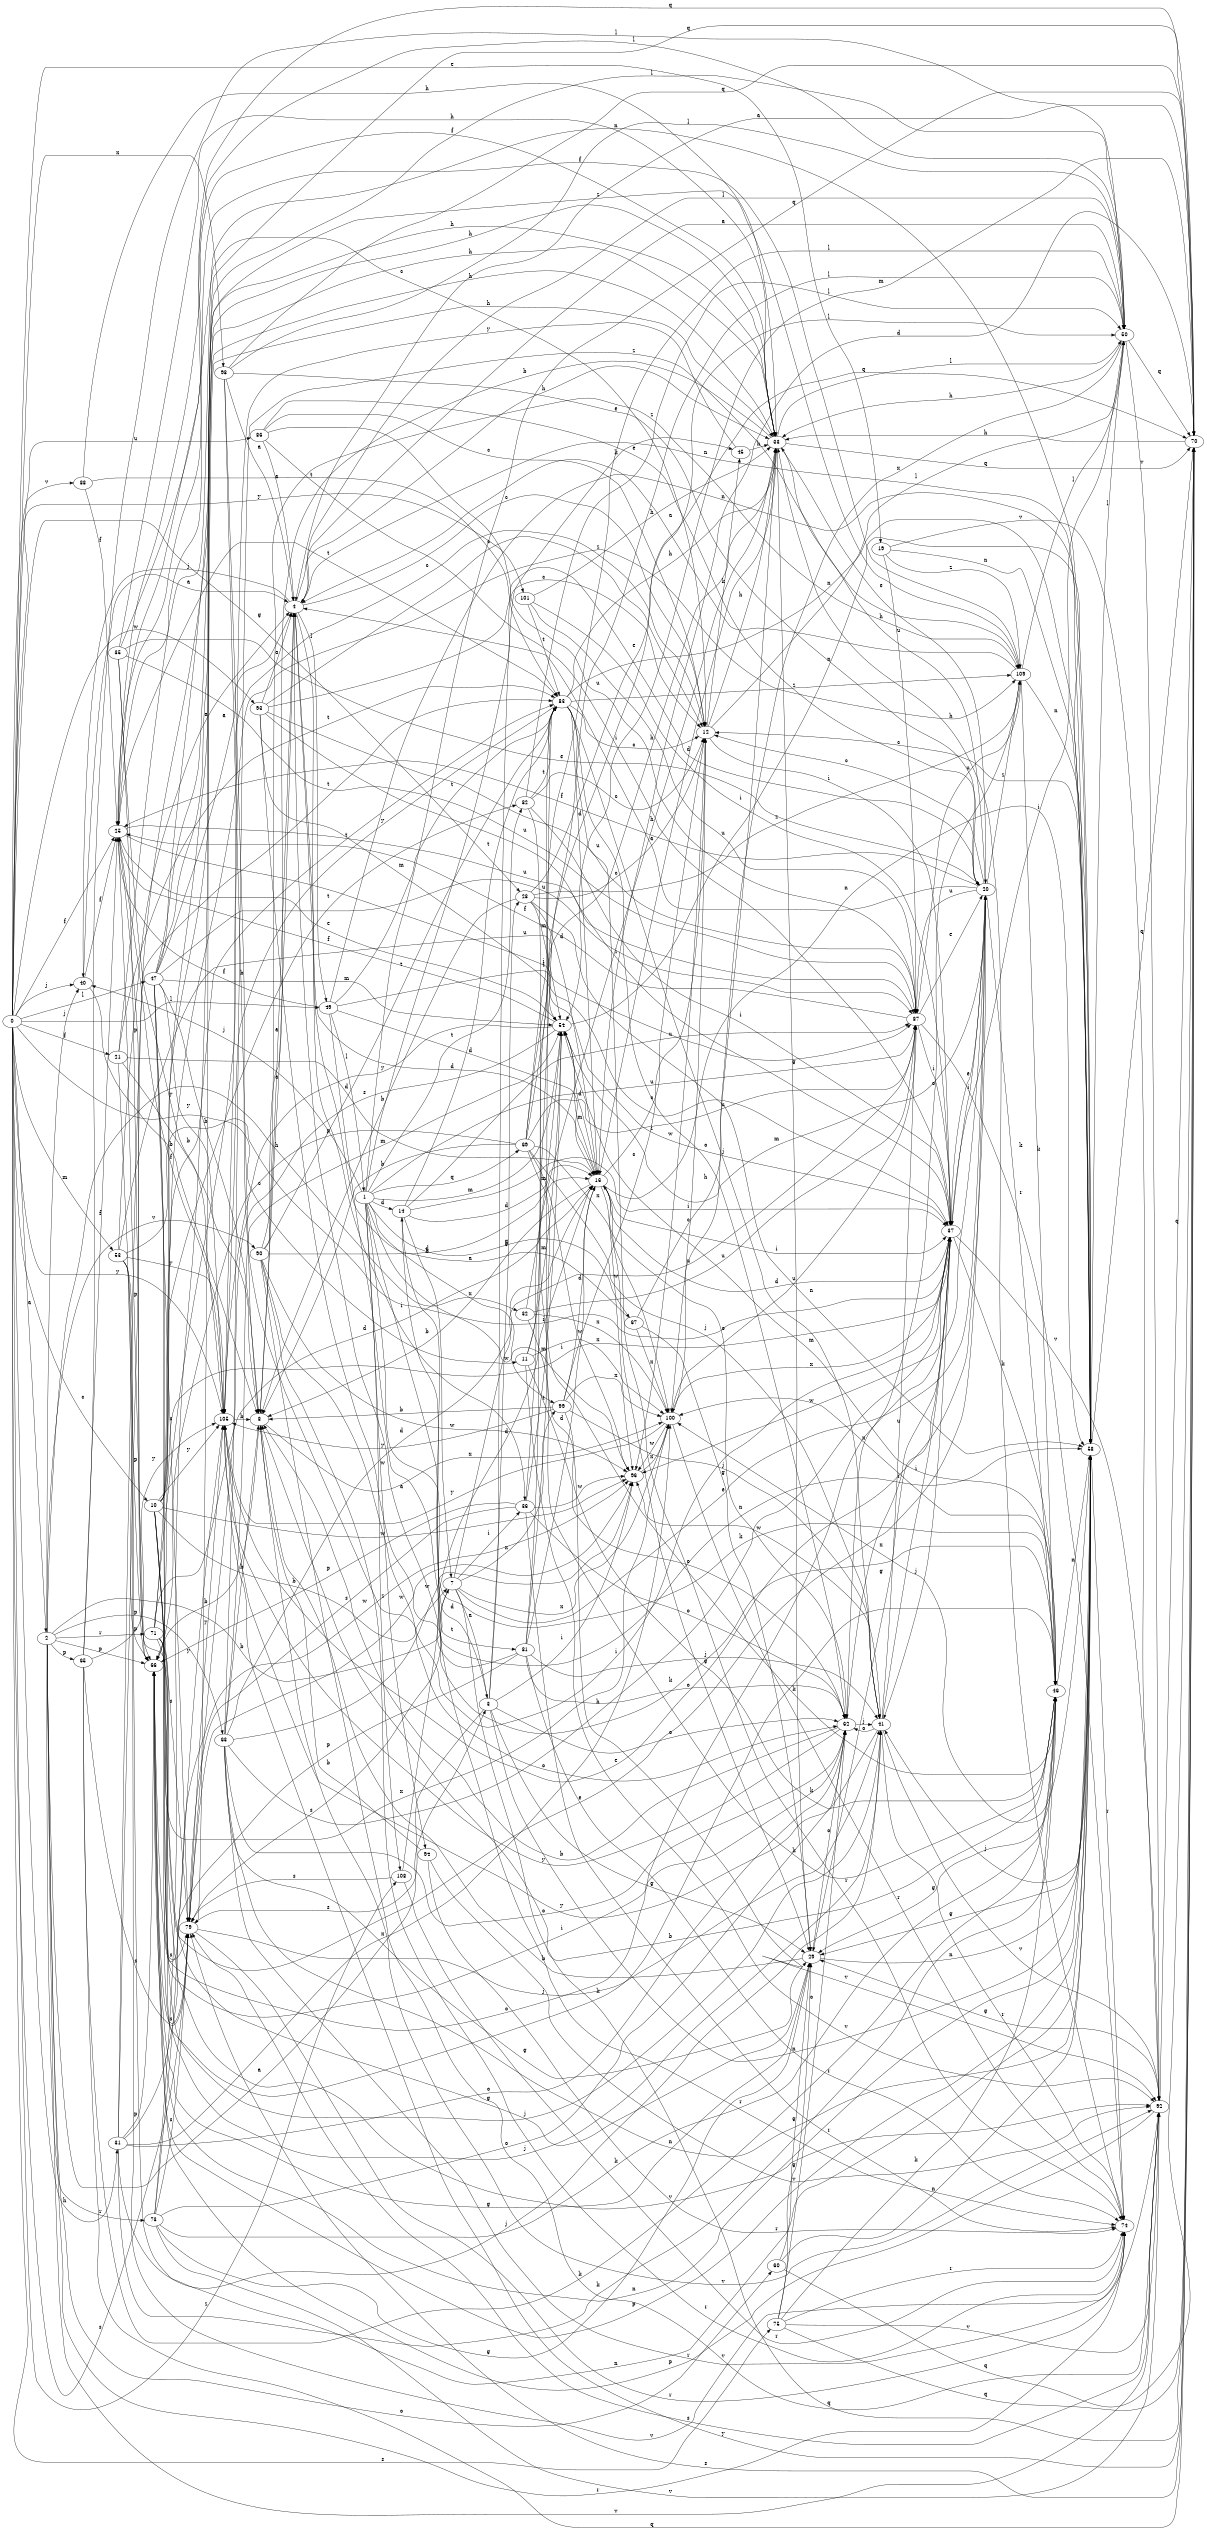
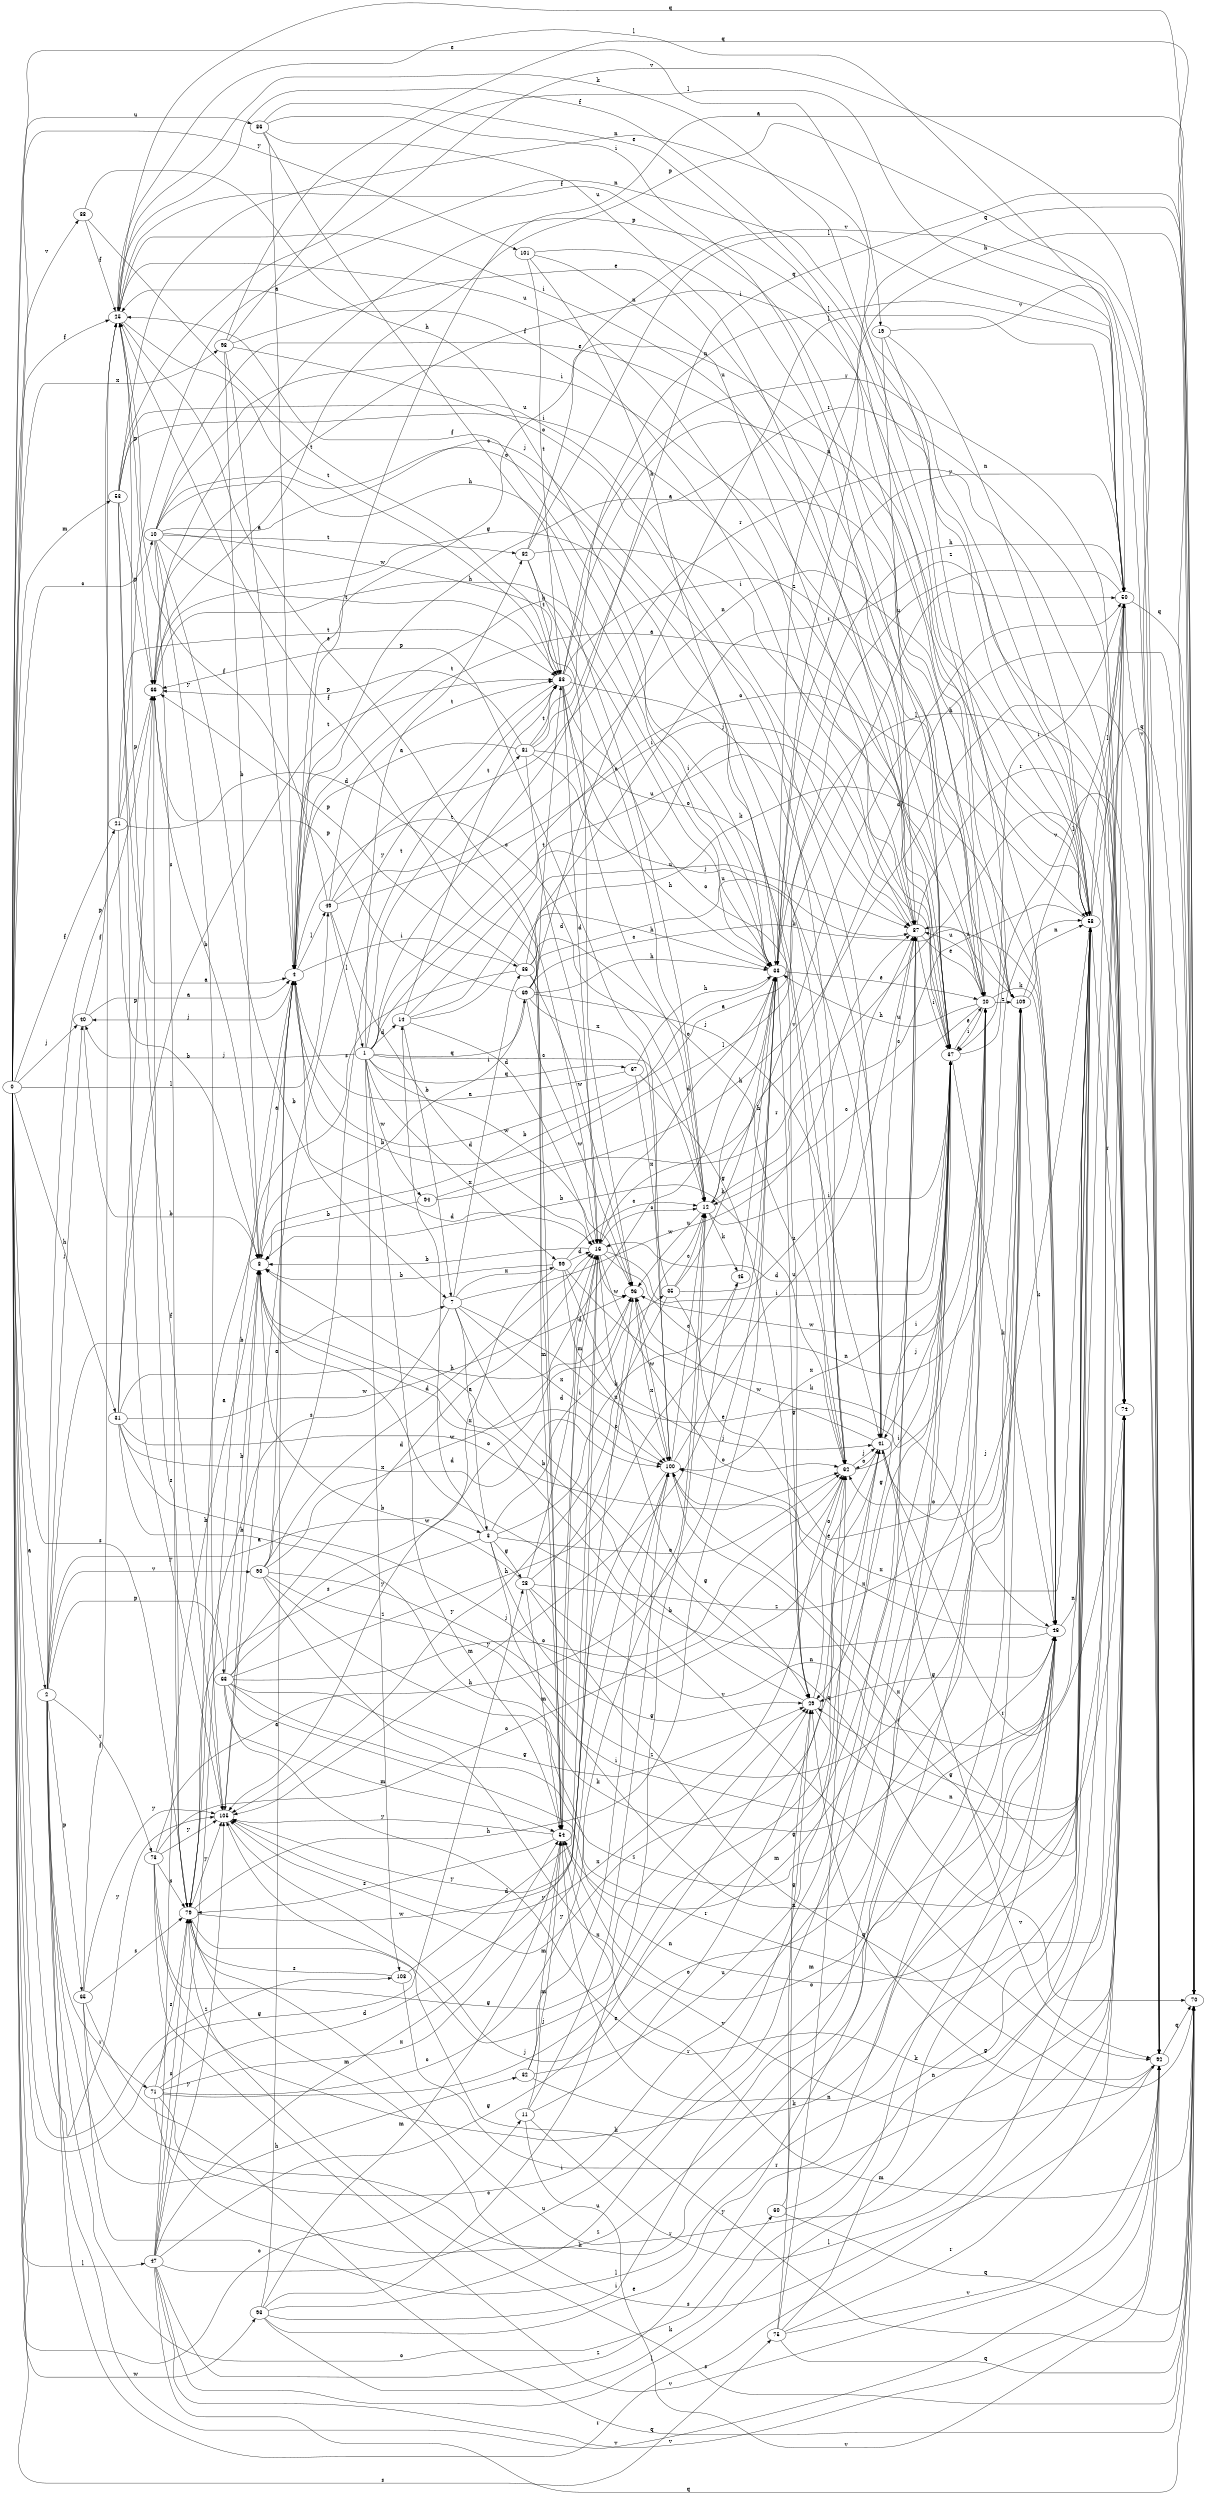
edge "33" -> "50": label "l" -> "y"
edge "1" -> "58": label "n" -> "o"
edge "3" -> "96": now "3" -> "35"
edge "63" -> "37": now "63" -> "33"
